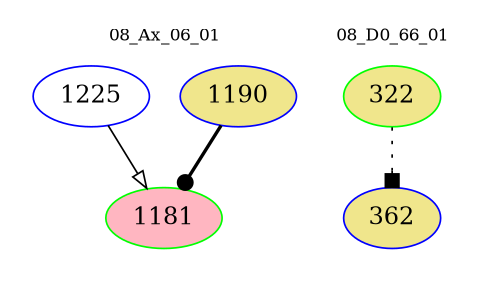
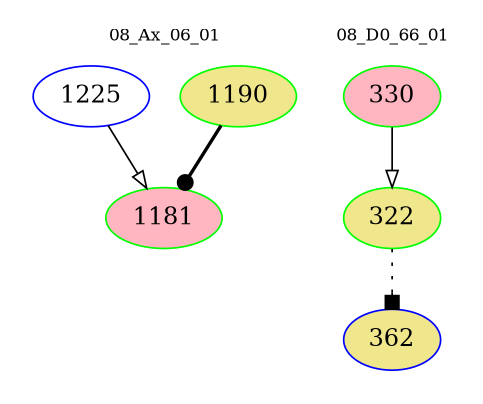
node "1190": color blue -> green
node "330": added
